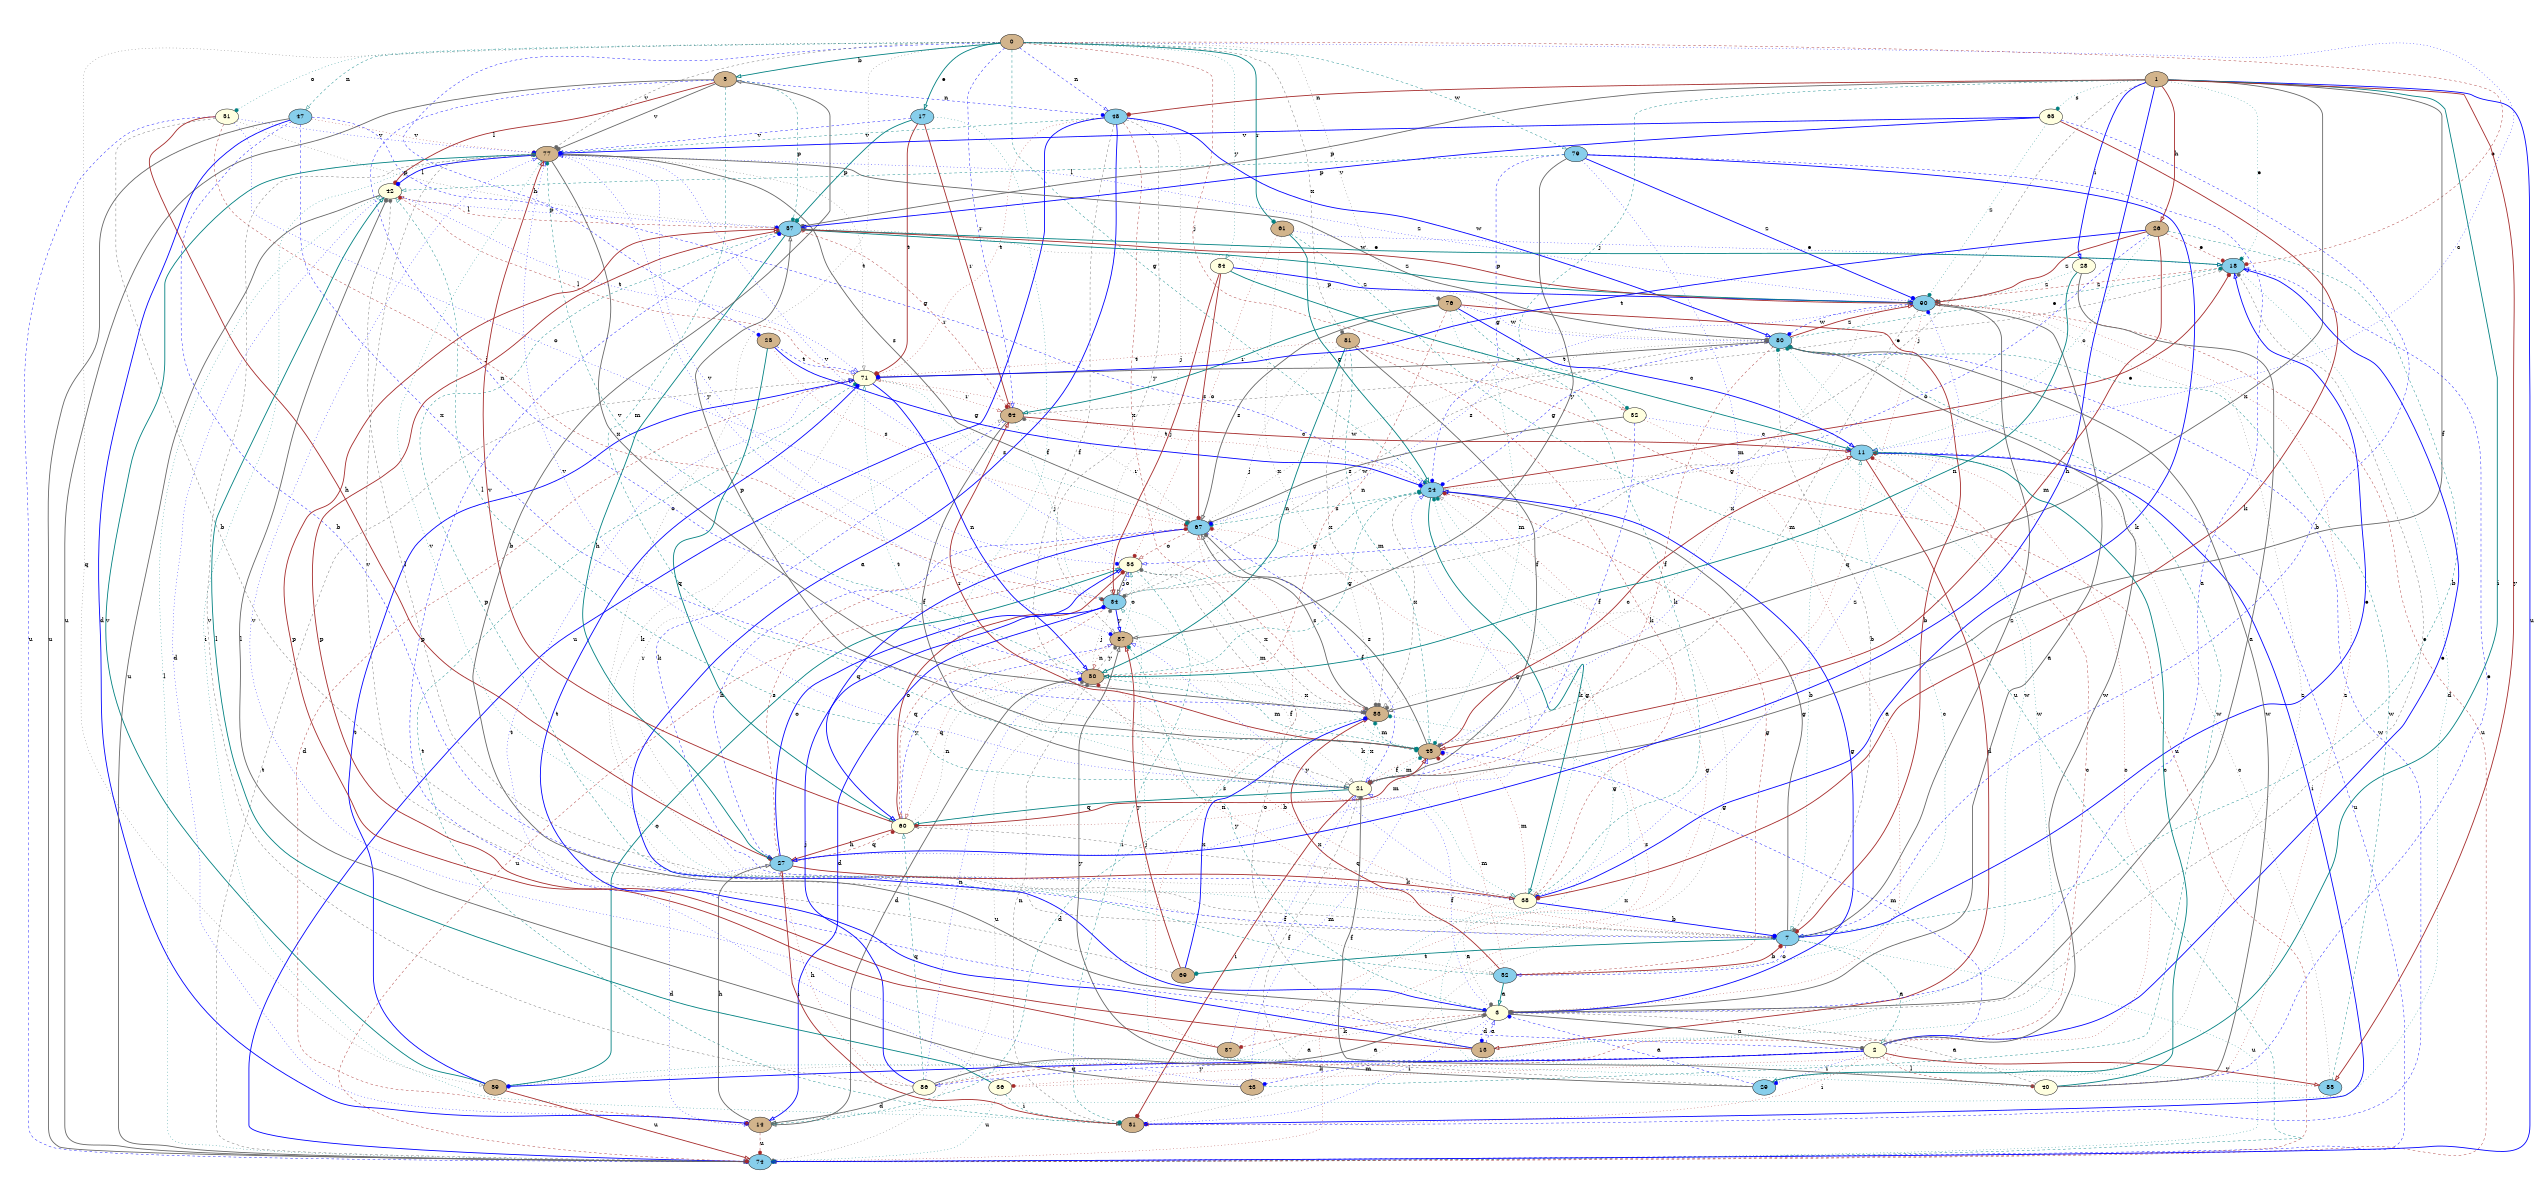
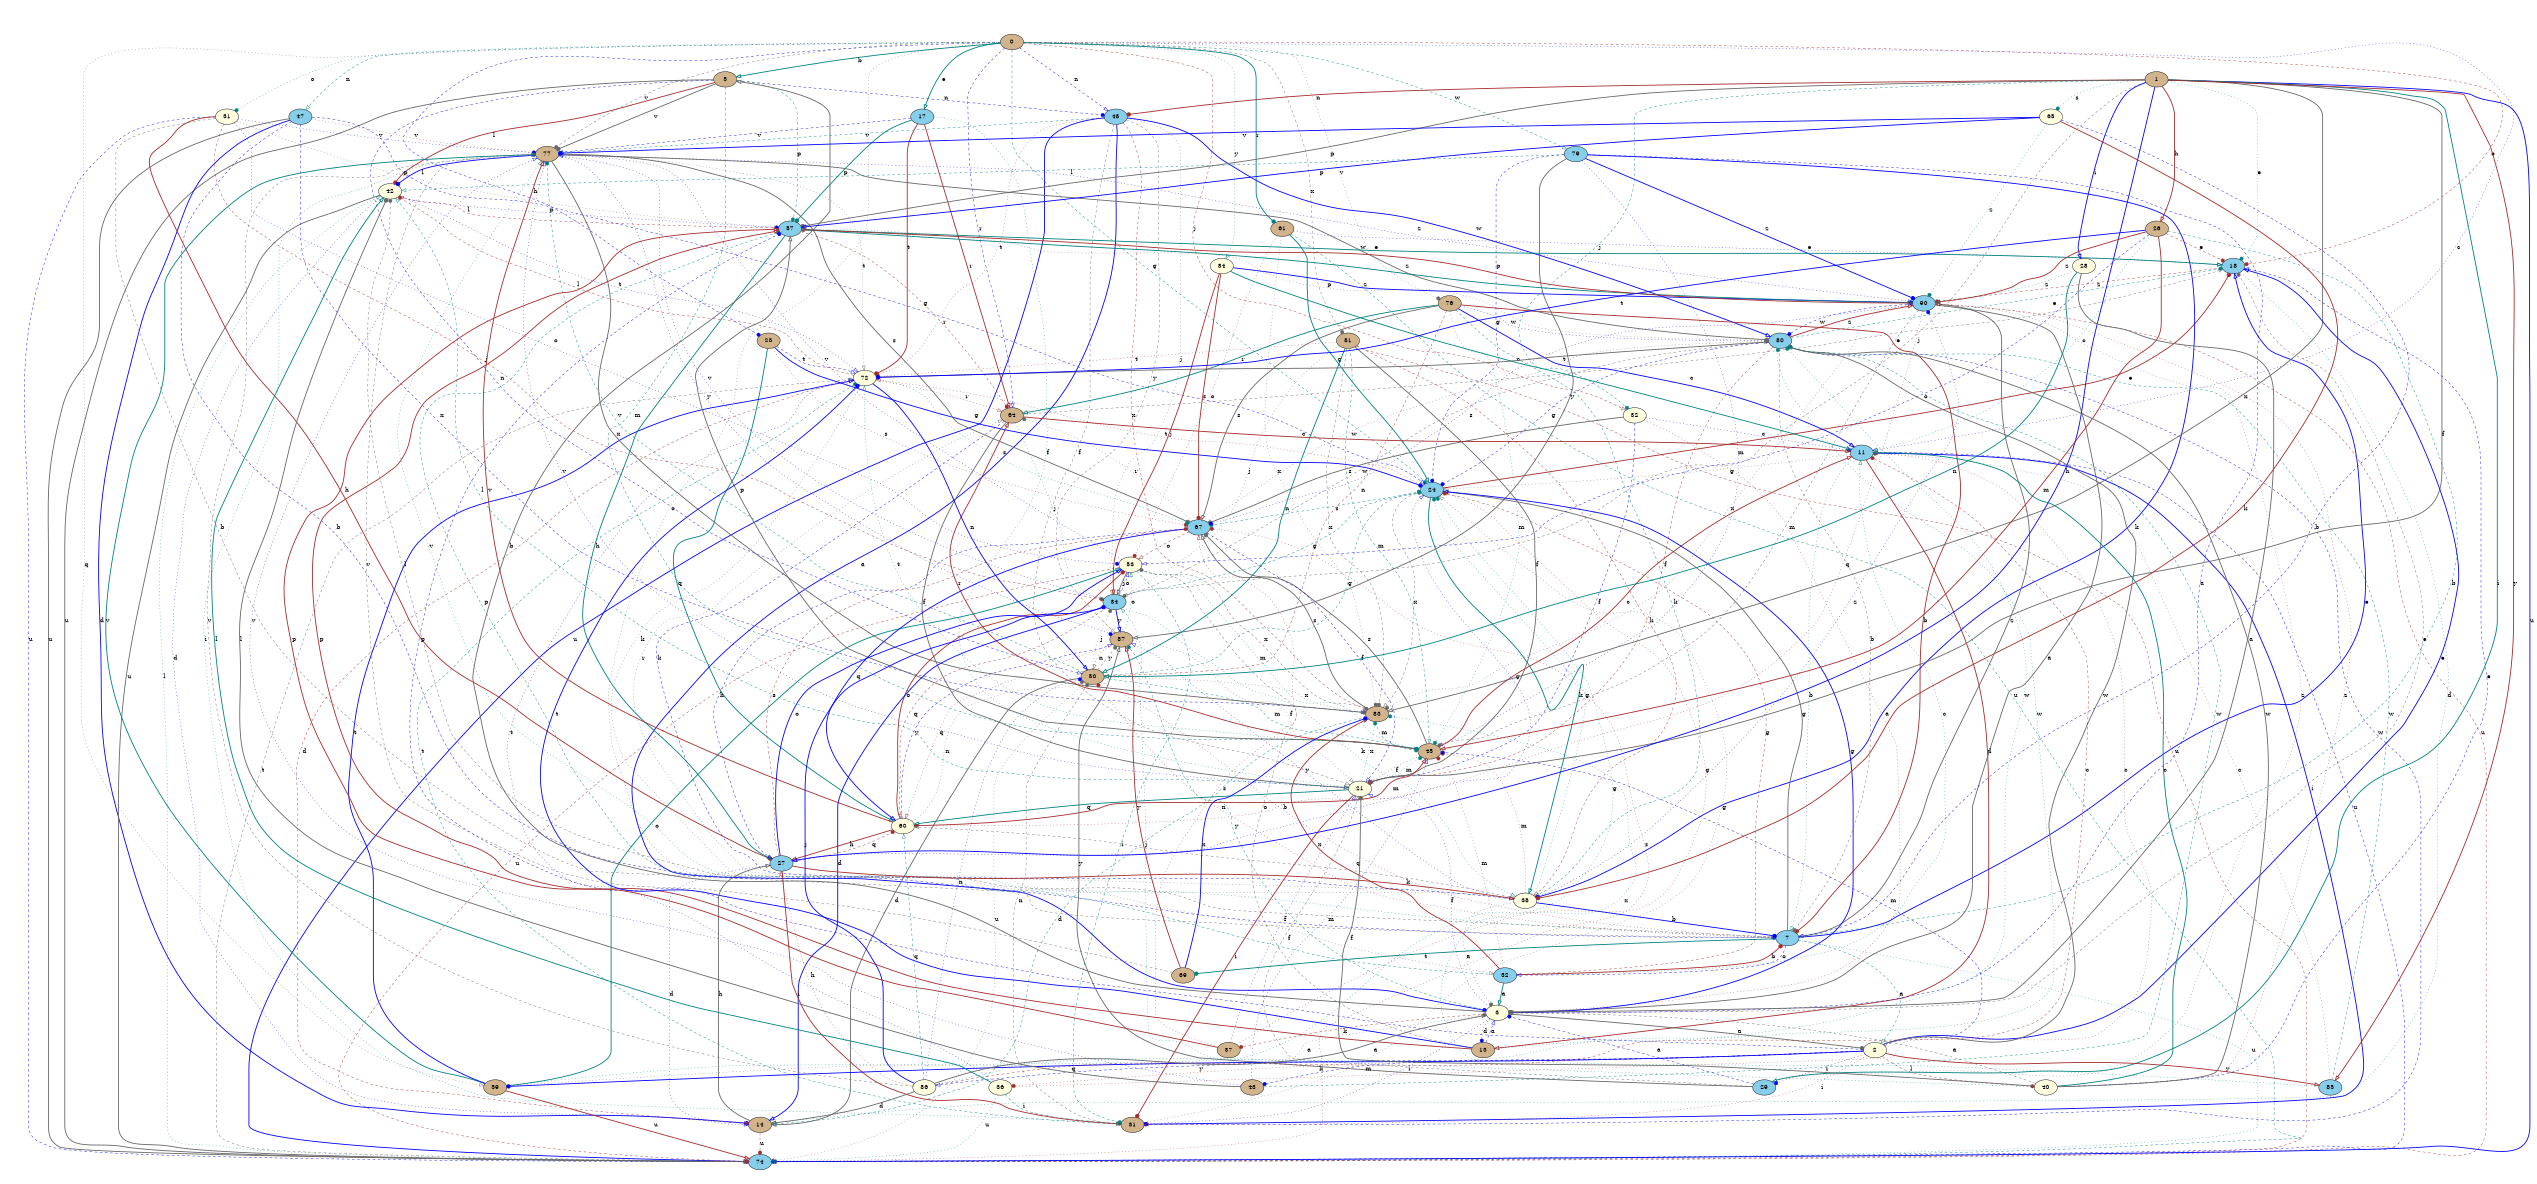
node "71": label "71" -> "72"
